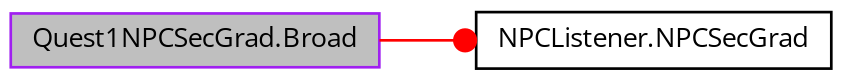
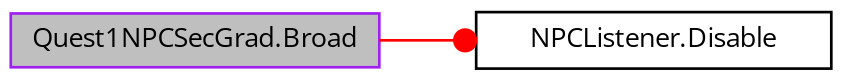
node "NPCListener.NPCSecGrad": label "NPCListener.NPCSecGrad" -> "NPCListener.Disable"
